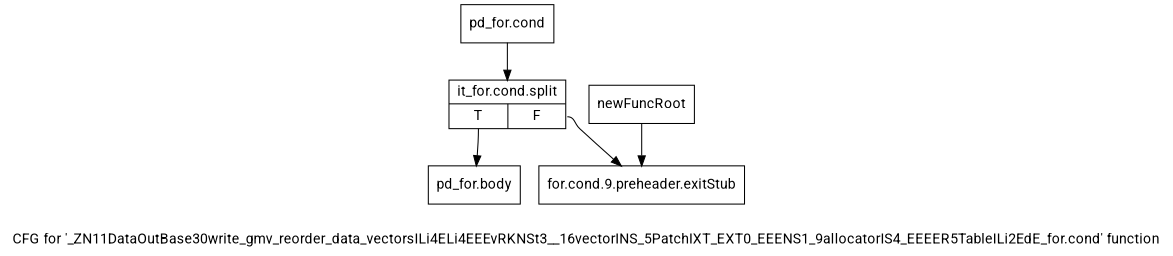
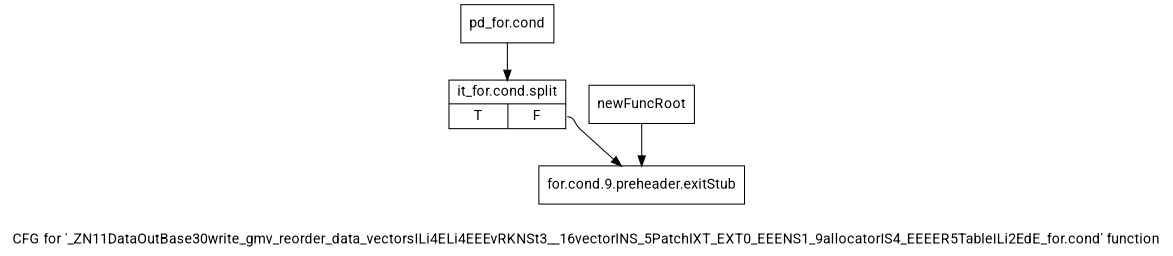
node "pd_for.body": removed
